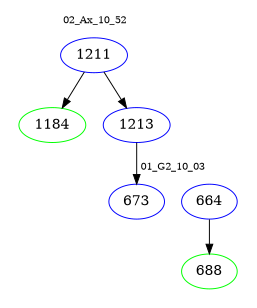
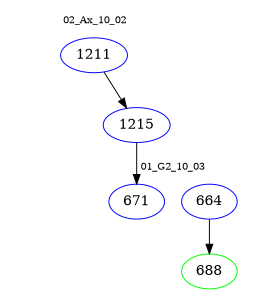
cluster "02_Ax_10_52": label "02_Ax_10_52" -> "02_Ax_10_02"
node "1184": removed
node "1213": label "1213" -> "1215"
node "673": label "673" -> "671"
